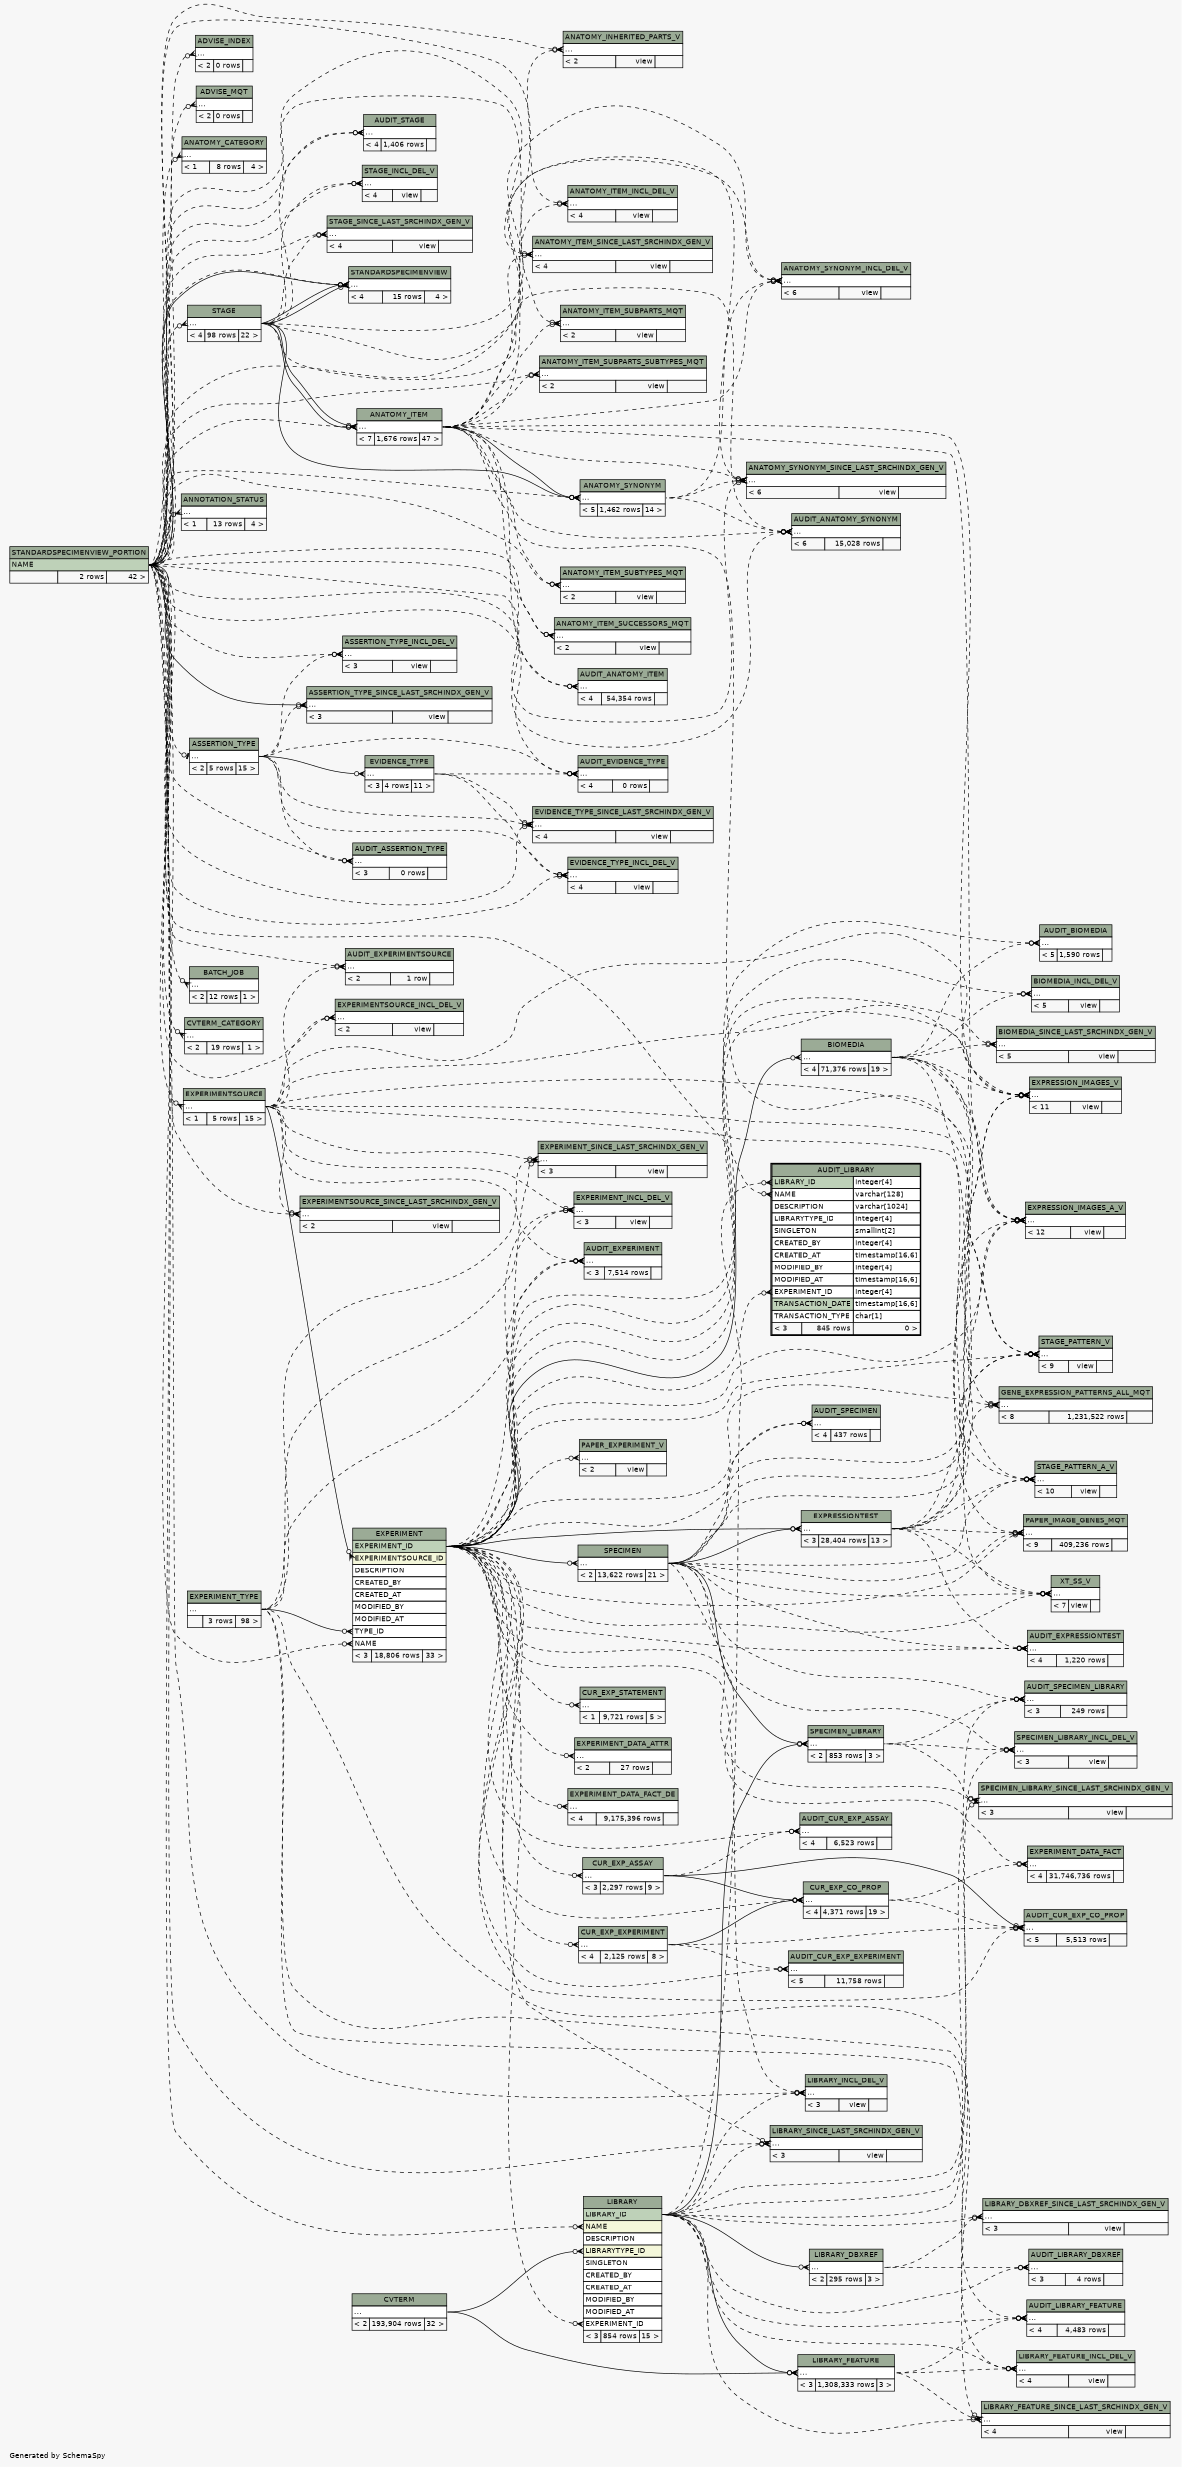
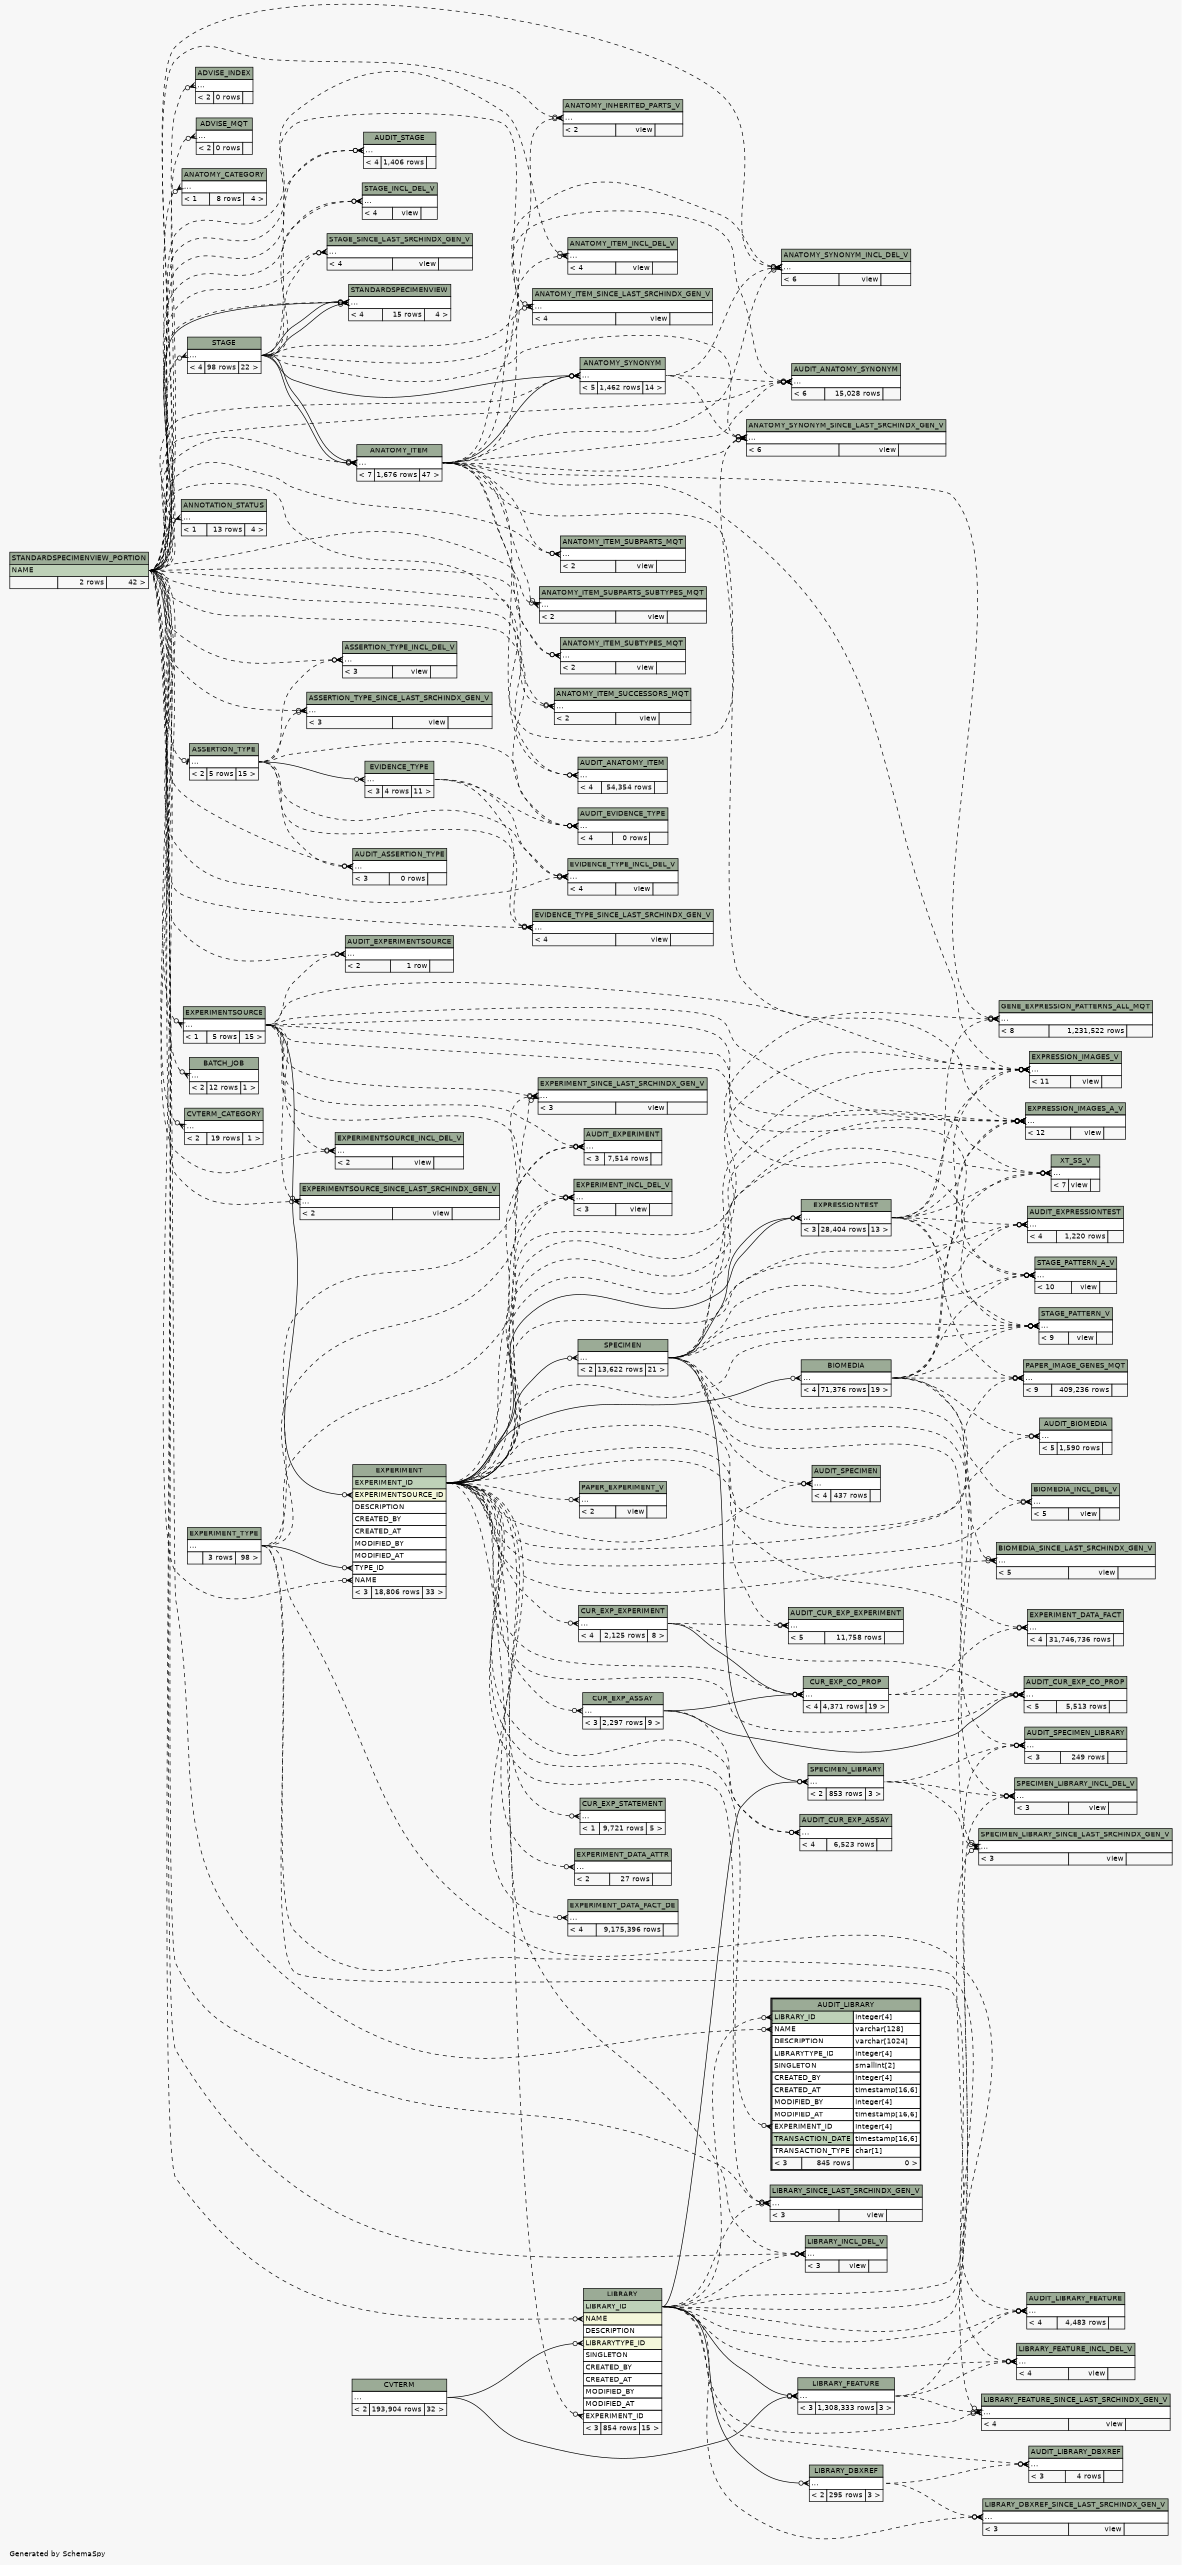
edge "STANDARDSPECIMENVIEW_PORTION" -> "ASSERTION_TYPE_SINCE_LAST_SRCHINDX_GEN_V": style solid -> dashed
edge "SPECIMEN" -> "PAPER_IMAGE_GENES_MQT": removed
